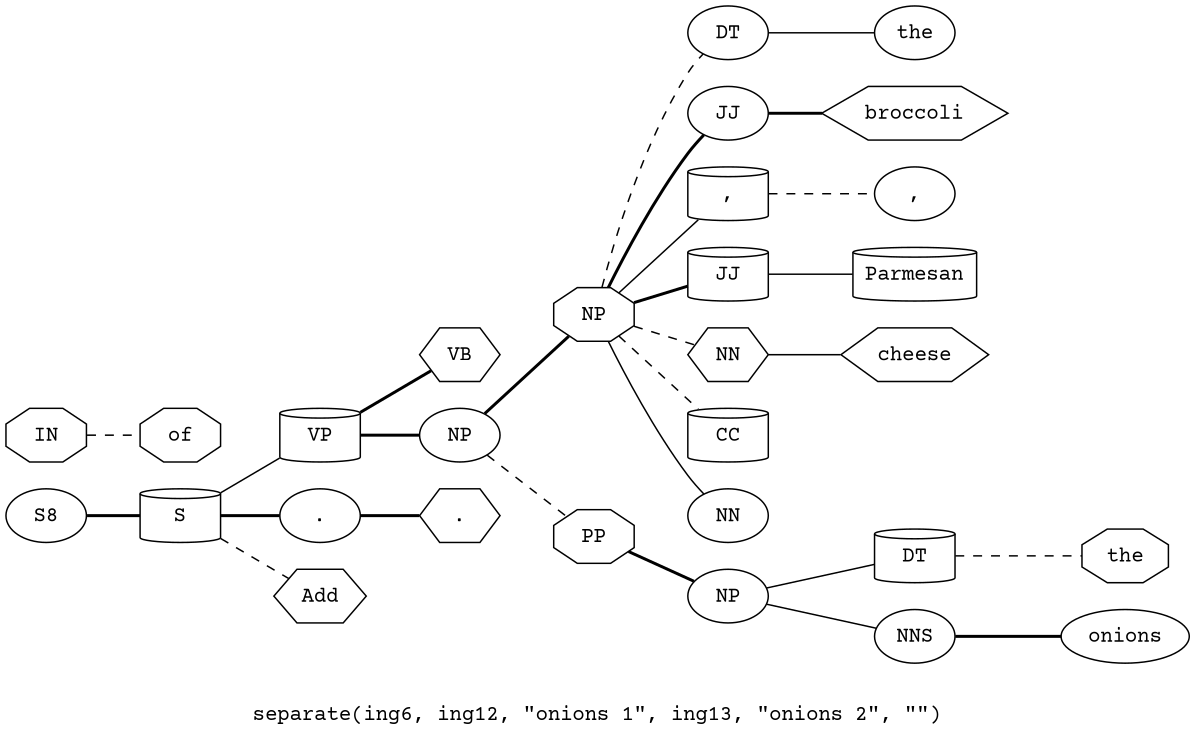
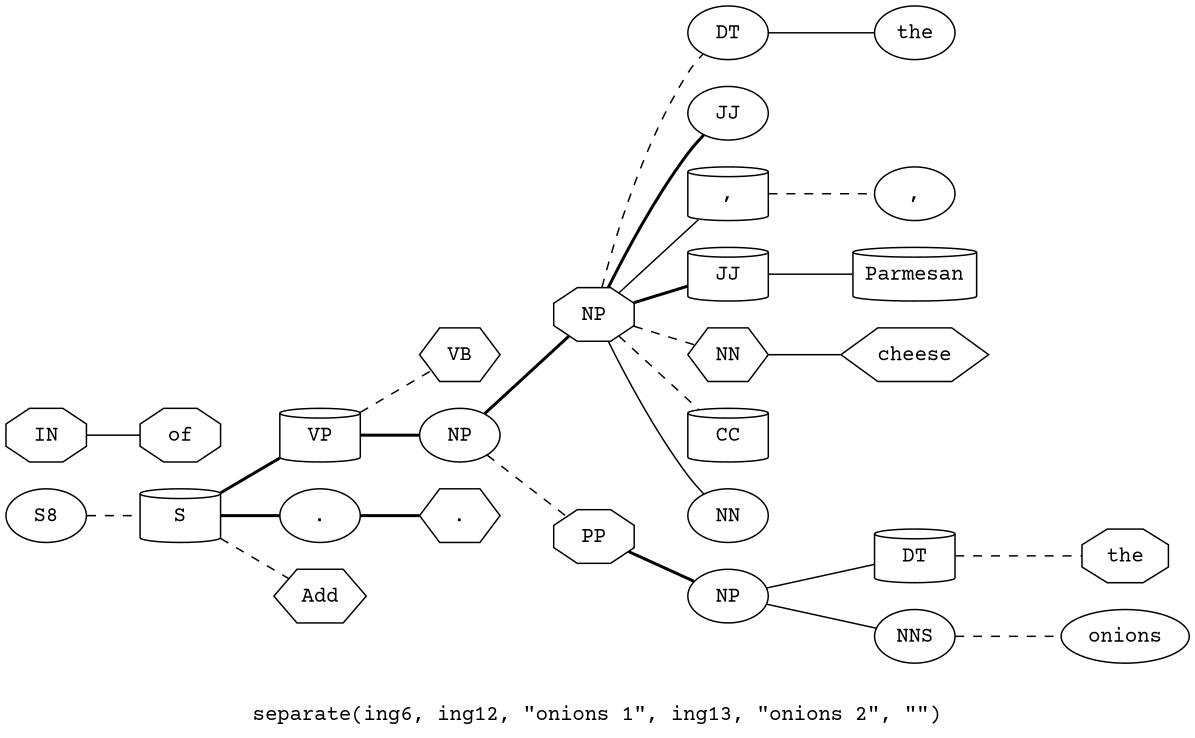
node "broccoli": removed
edge "VB" -- "VP": style bold -> dashed
edge "IN" -- "of": style dashed -> solid
edge "VP" -- "S": style solid -> bold
edge "S8" -- "S": style bold -> dashed
edge "NNS" -- "onions": style bold -> dashed
